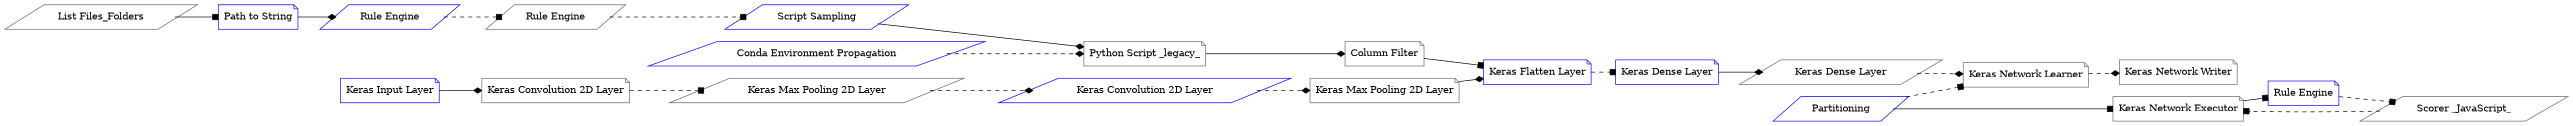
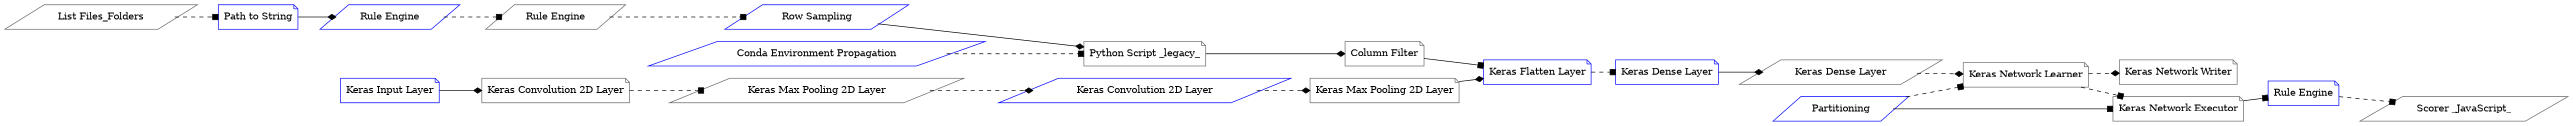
edge "List Files_Folders" -> "Path to String": style solid -> dashed
node "Script Sampling": label "Script Sampling" -> "Row Sampling"
edge "Conda Environment Propagation" -> "Python Script _legacy_": arrowhead diamond -> box
edge "Scorer _JavaScript_" -> "Keras Network Executor": now "Keras Network Learner" -> "Keras Network Executor"
